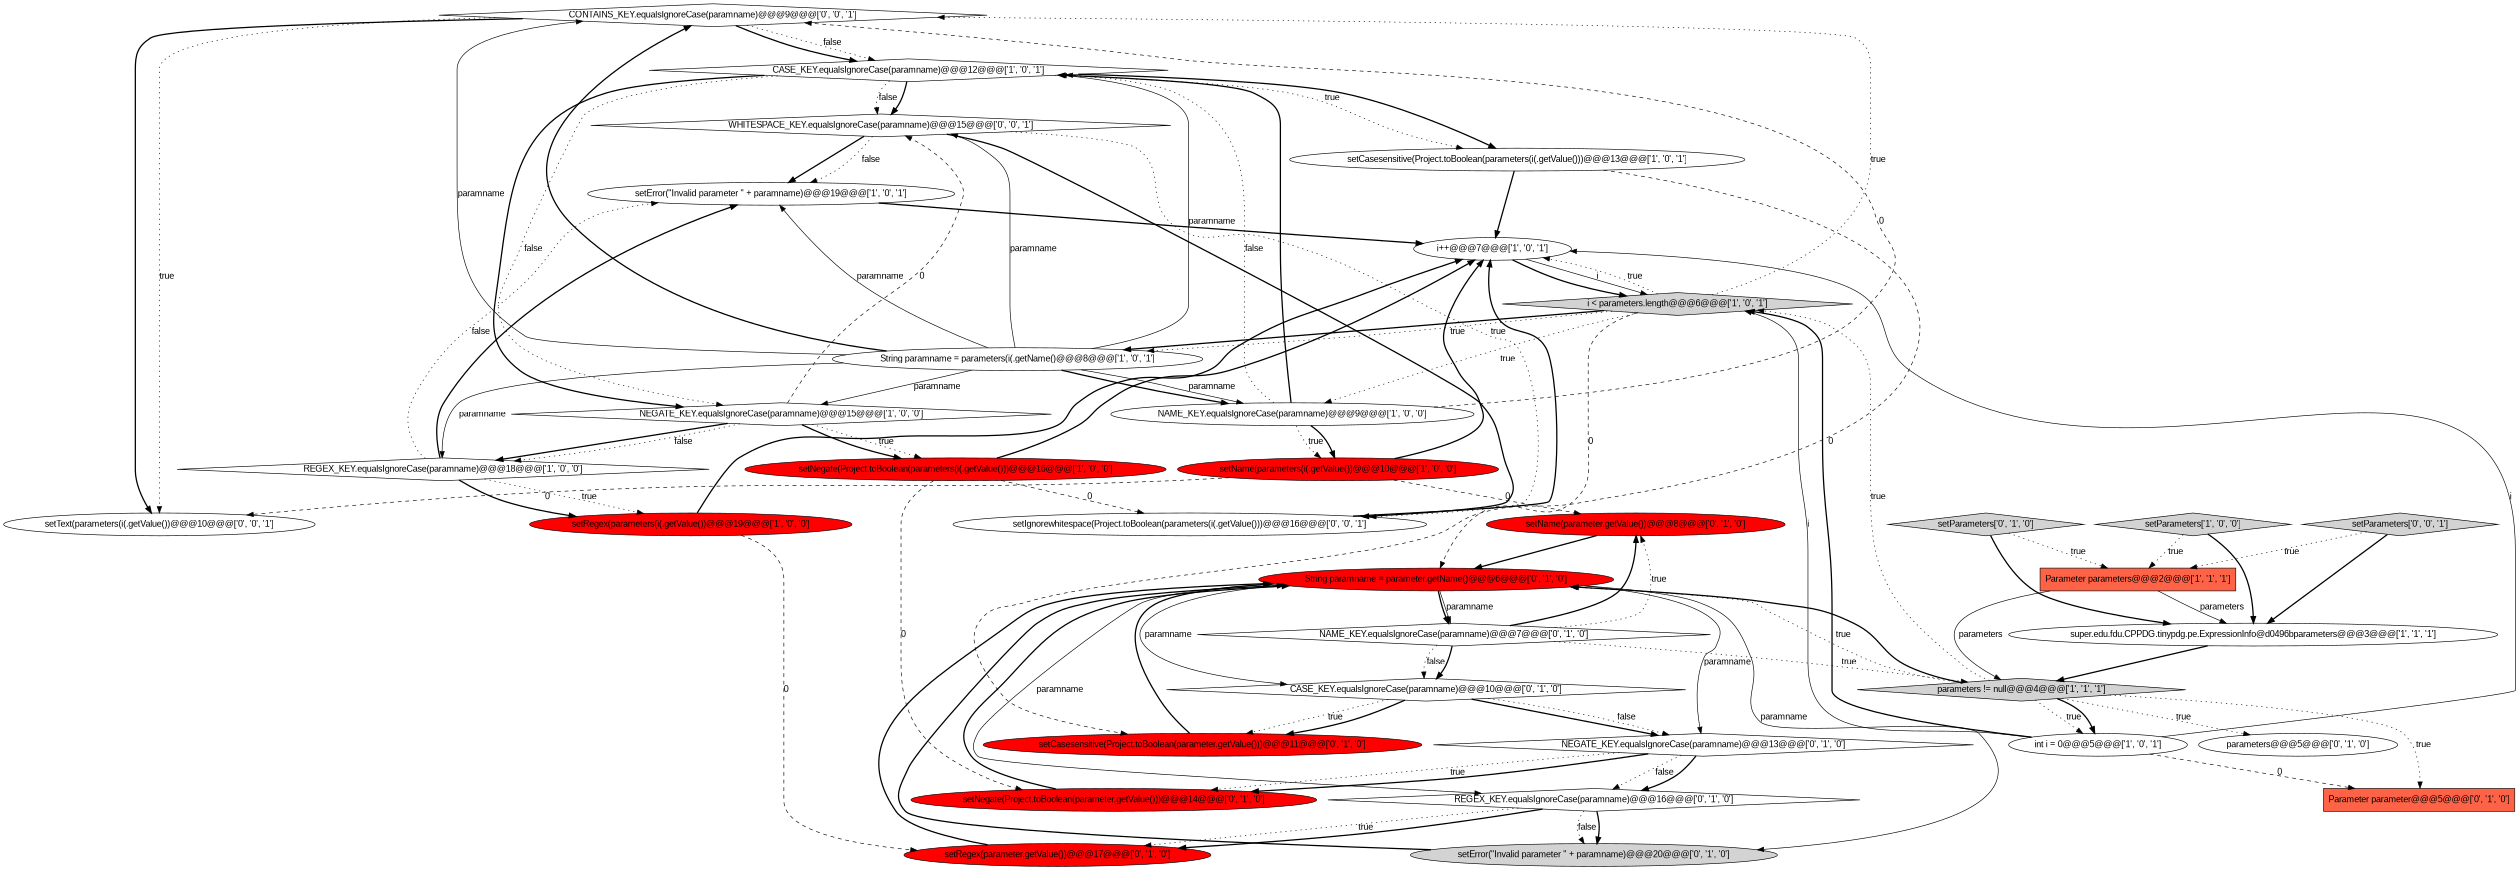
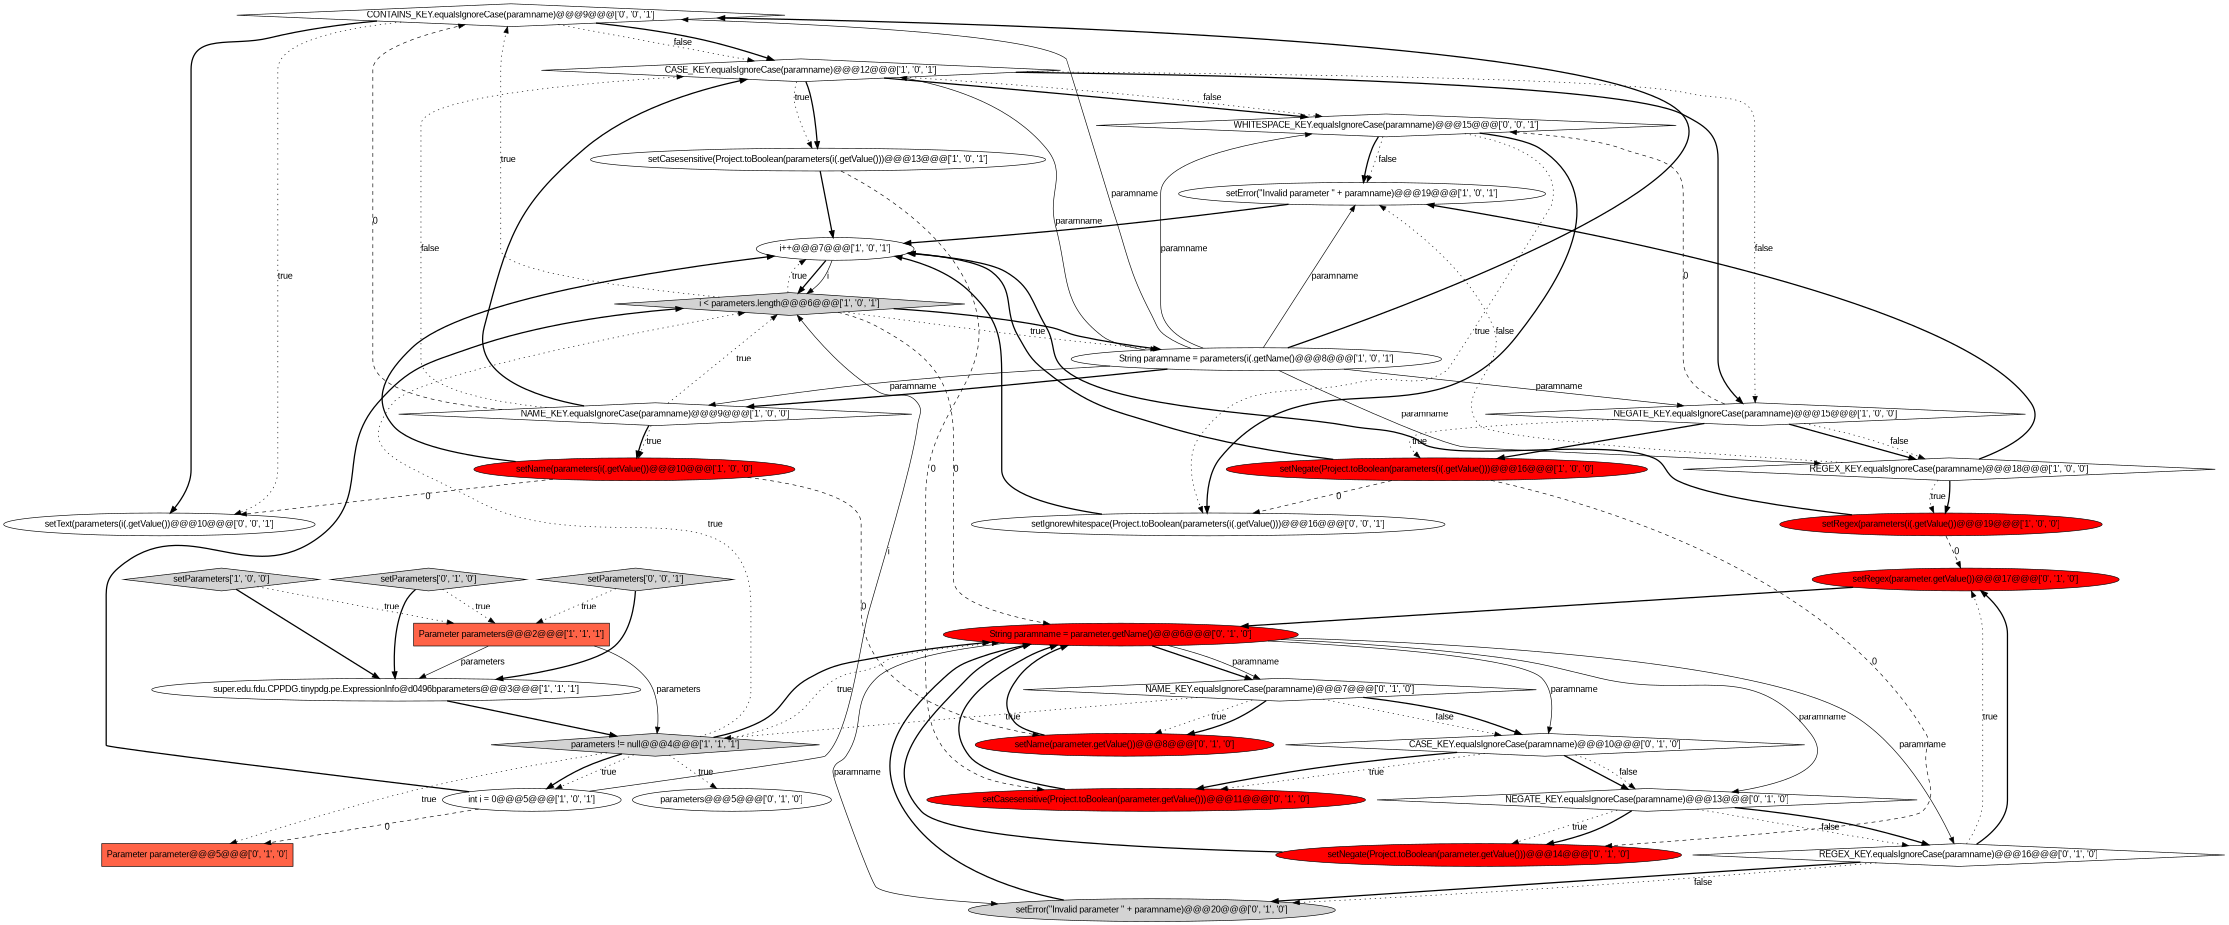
edge "i < parameters.length@@@6@@@['1', '0', '1']" -> "NAME_KEY.equalsIgnoreCase(paramname)@@@9@@@['1', '0', '0']": reversed
node "NAME_KEY.equalsIgnoreCase(paramname)@@@9@@@['1', '0', '0']": shape ellipse -> diamond
edge "int i = 0@@@5@@@['1', '0', '1']" -> "i++@@@7@@@['1', '0', '1']": removed, label "i"
